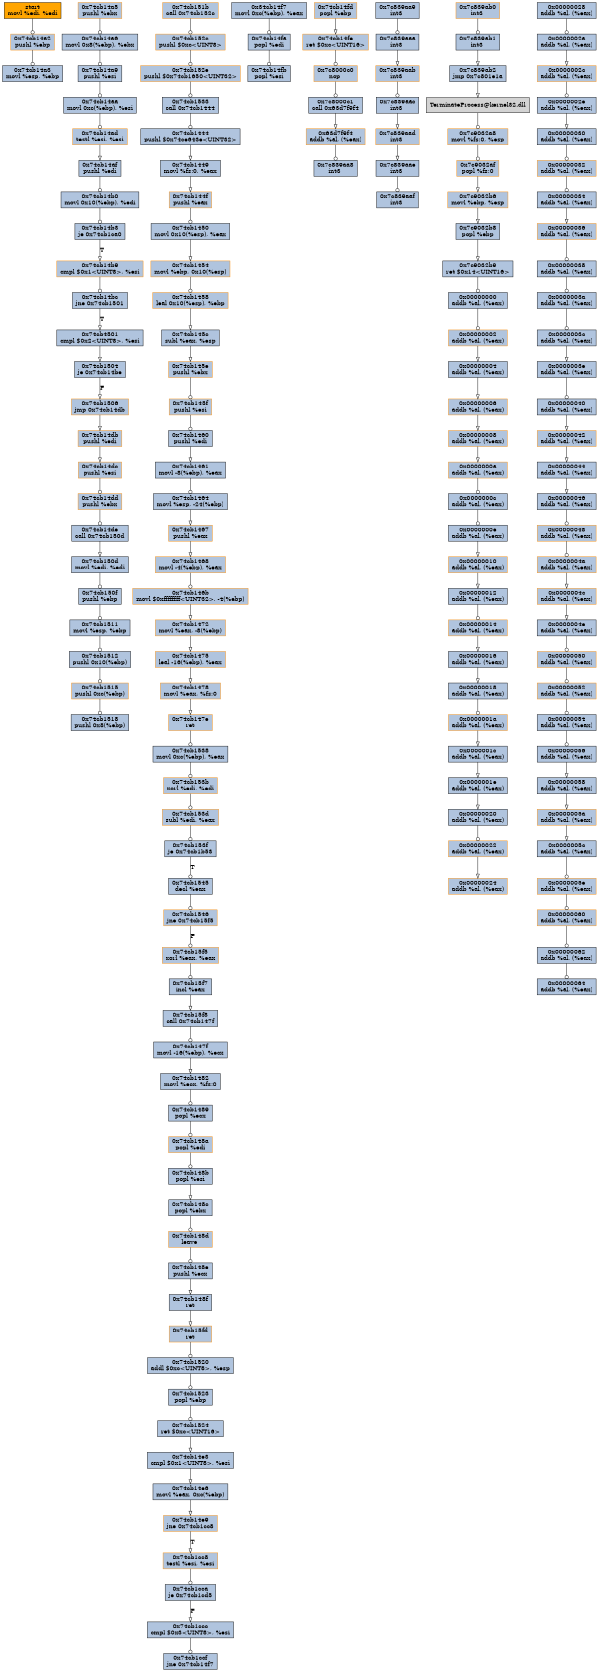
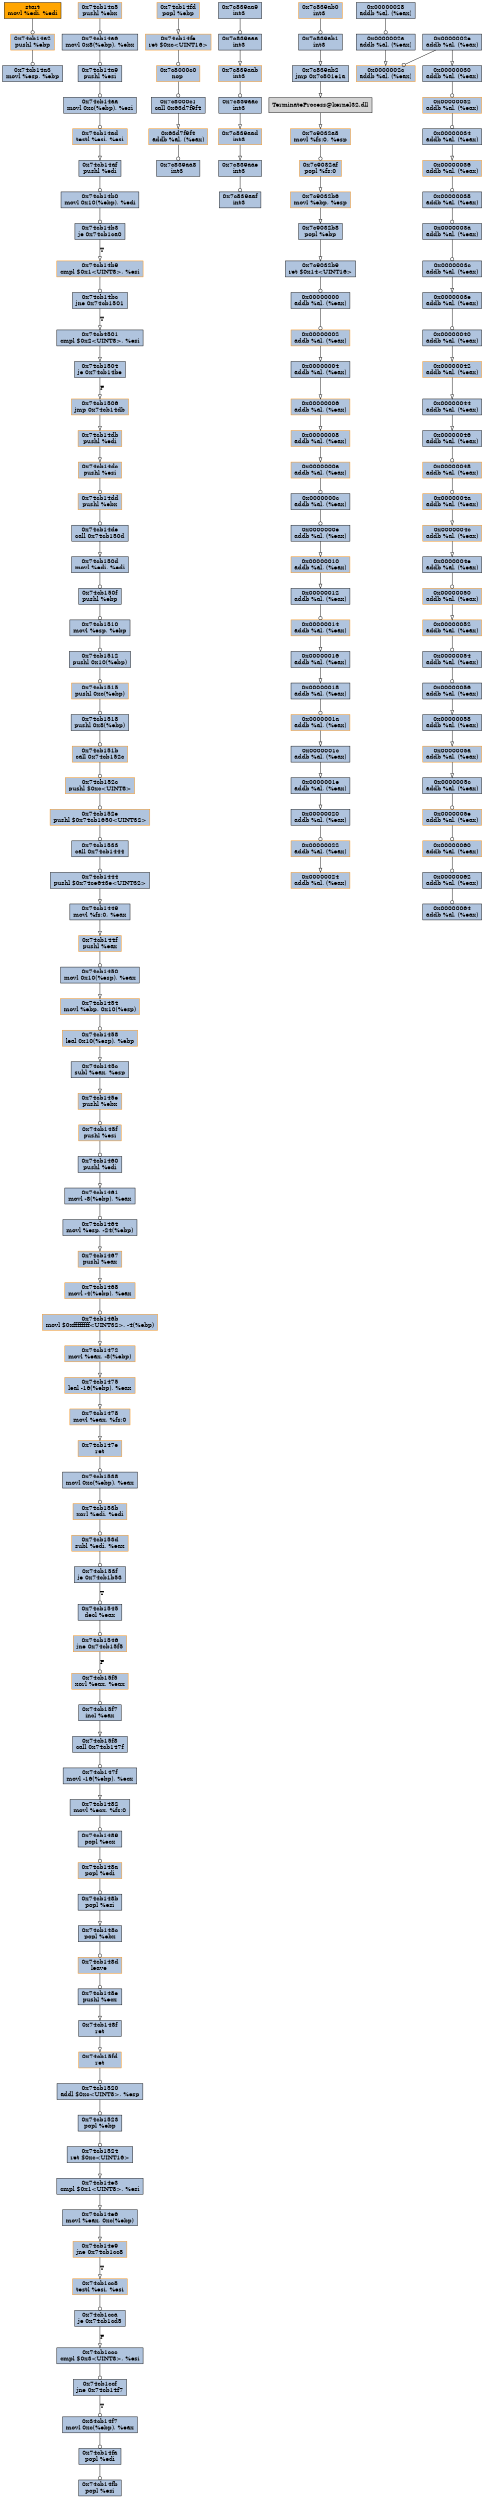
edge "0x0000002c addb %al, (%eax)" -> "0x0000002e addb %al, (%eax)": reversed
edge "TerminateProcess@kernel32.dll" -> "0x7c9032a8 movl %fs:0, %esp": arrowhead odot -> onormal
node "0x74cb1511 movl %esp, %ebp": label "0x74cb1511 movl %esp, %ebp" -> "0x74cb1510 movl %esp, %ebp"
edge "0x00000050 addb %al, (%eax)" -> "0x00000052 addb %al, (%eax)": arrowhead odot -> onormal
edge "0x74cb1518 pushl 0x8(%ebp)" -> "0x74cb151b call 0x74cb152c": added
edge "0x74cb1ccf jne 0x74cb14f7" -> "0x34cb14f7 movl 0xc(%ebp), %eax": added, label "T"
